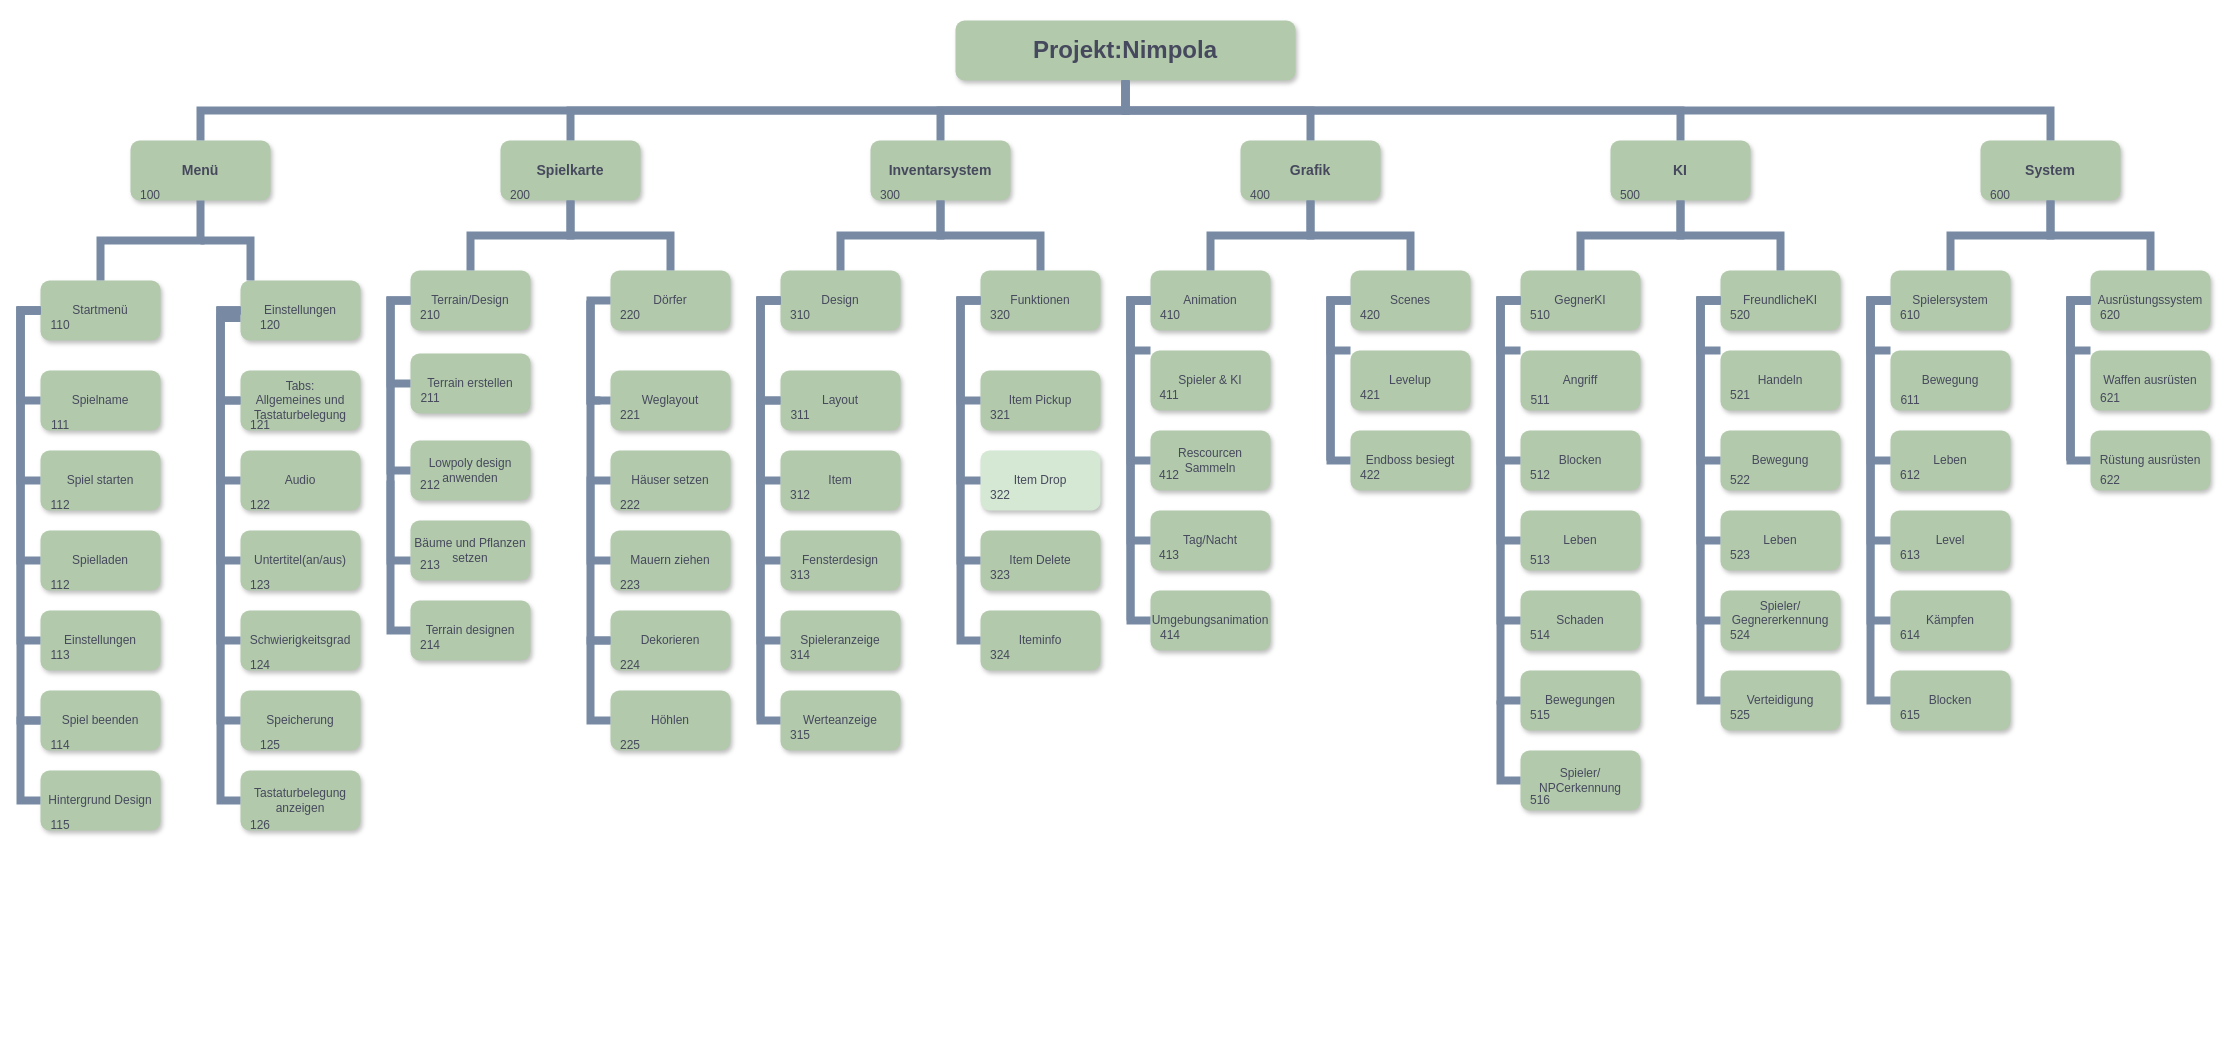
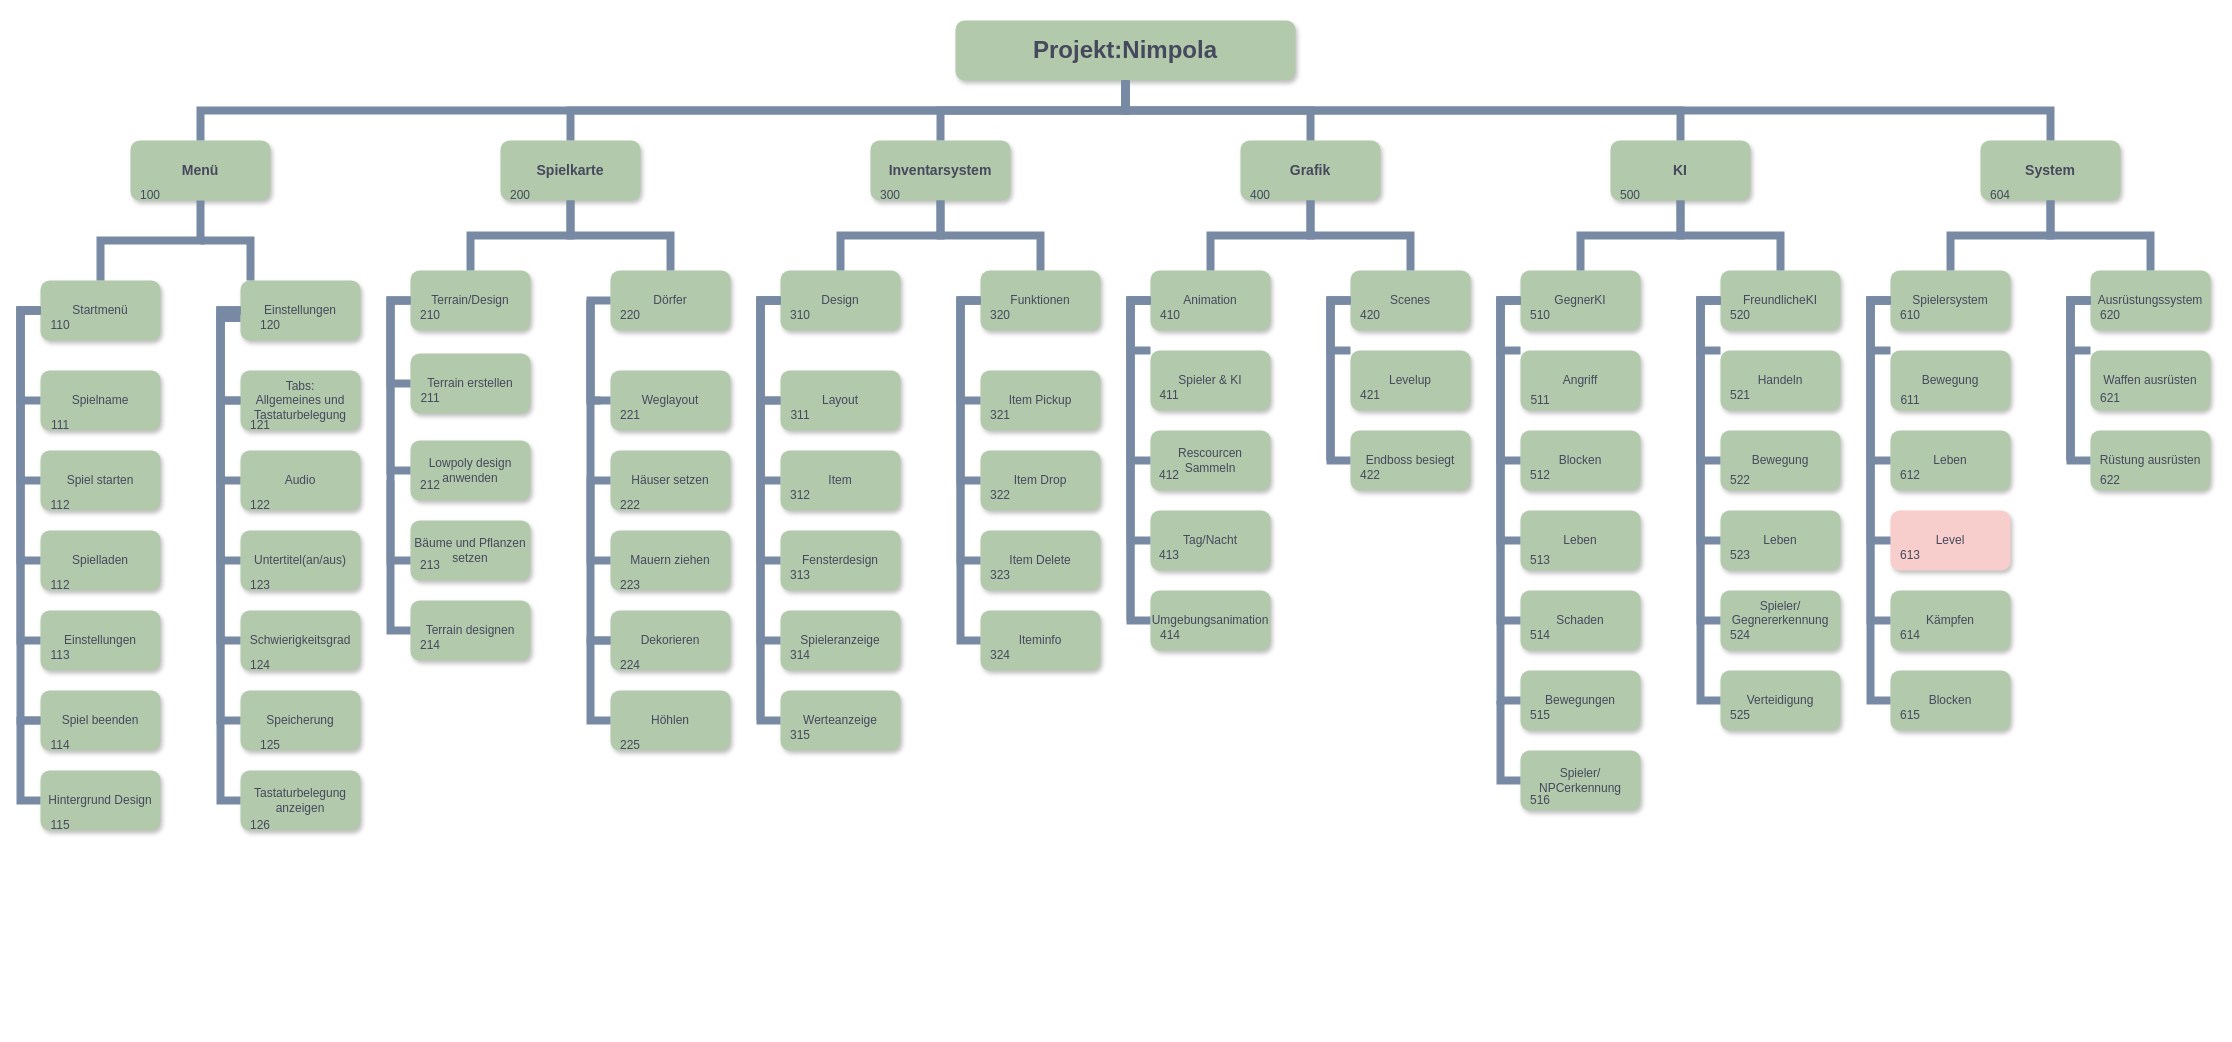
node "600": label "600" -> "604"
node "Item Drop": fillcolor #d5e8d4 -> #b2c9ab
node "Level": fillcolor #b2c9ab -> #f8cecc
